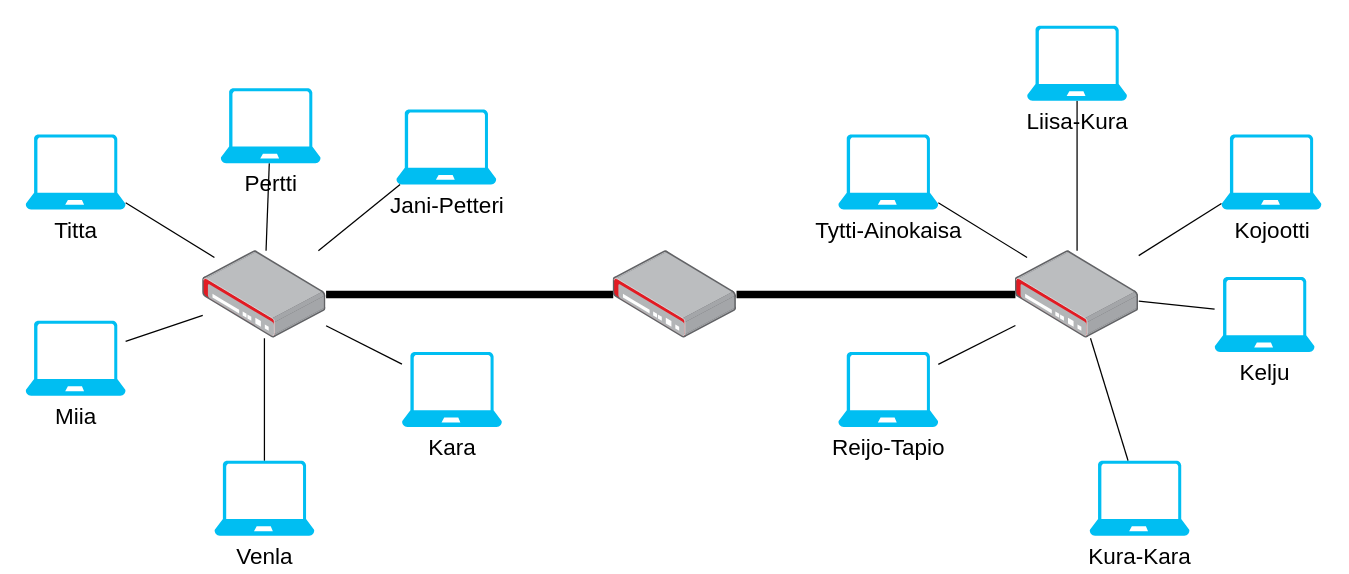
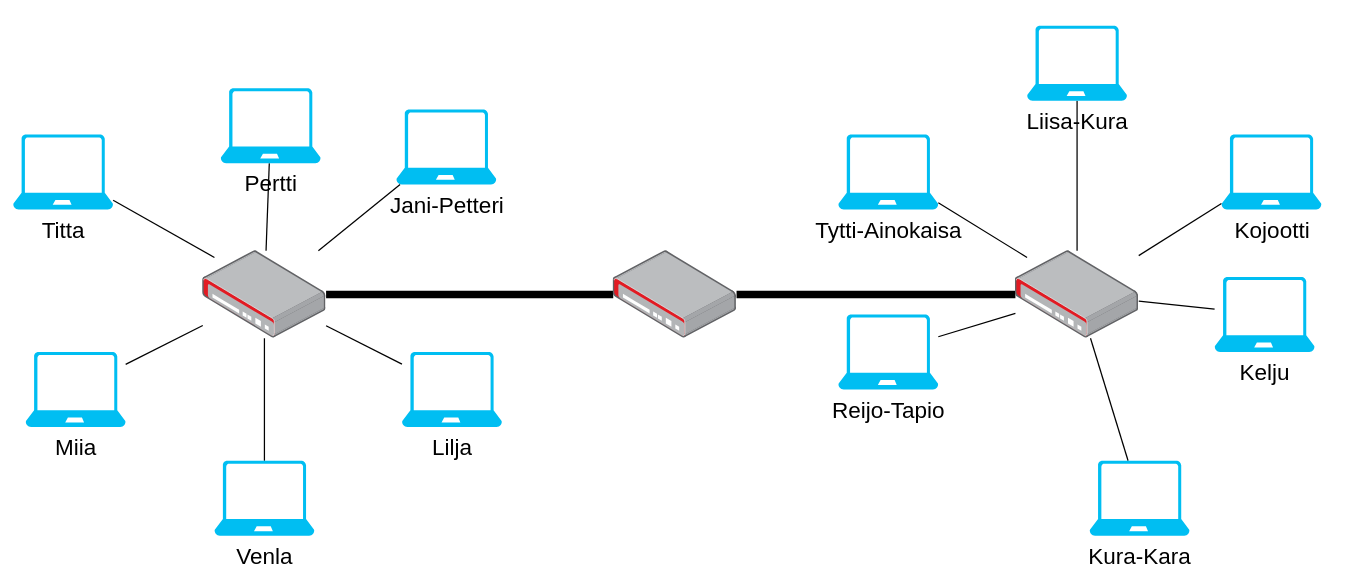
node "Titta": moved (76, 172) -> (63, 172)
node "Miia": moved (76, 358) -> (76, 389)
node "Reijo-Tapio": moved (888, 389) -> (888, 352)
node "Kara": label "Kara" -> "Lilja"
